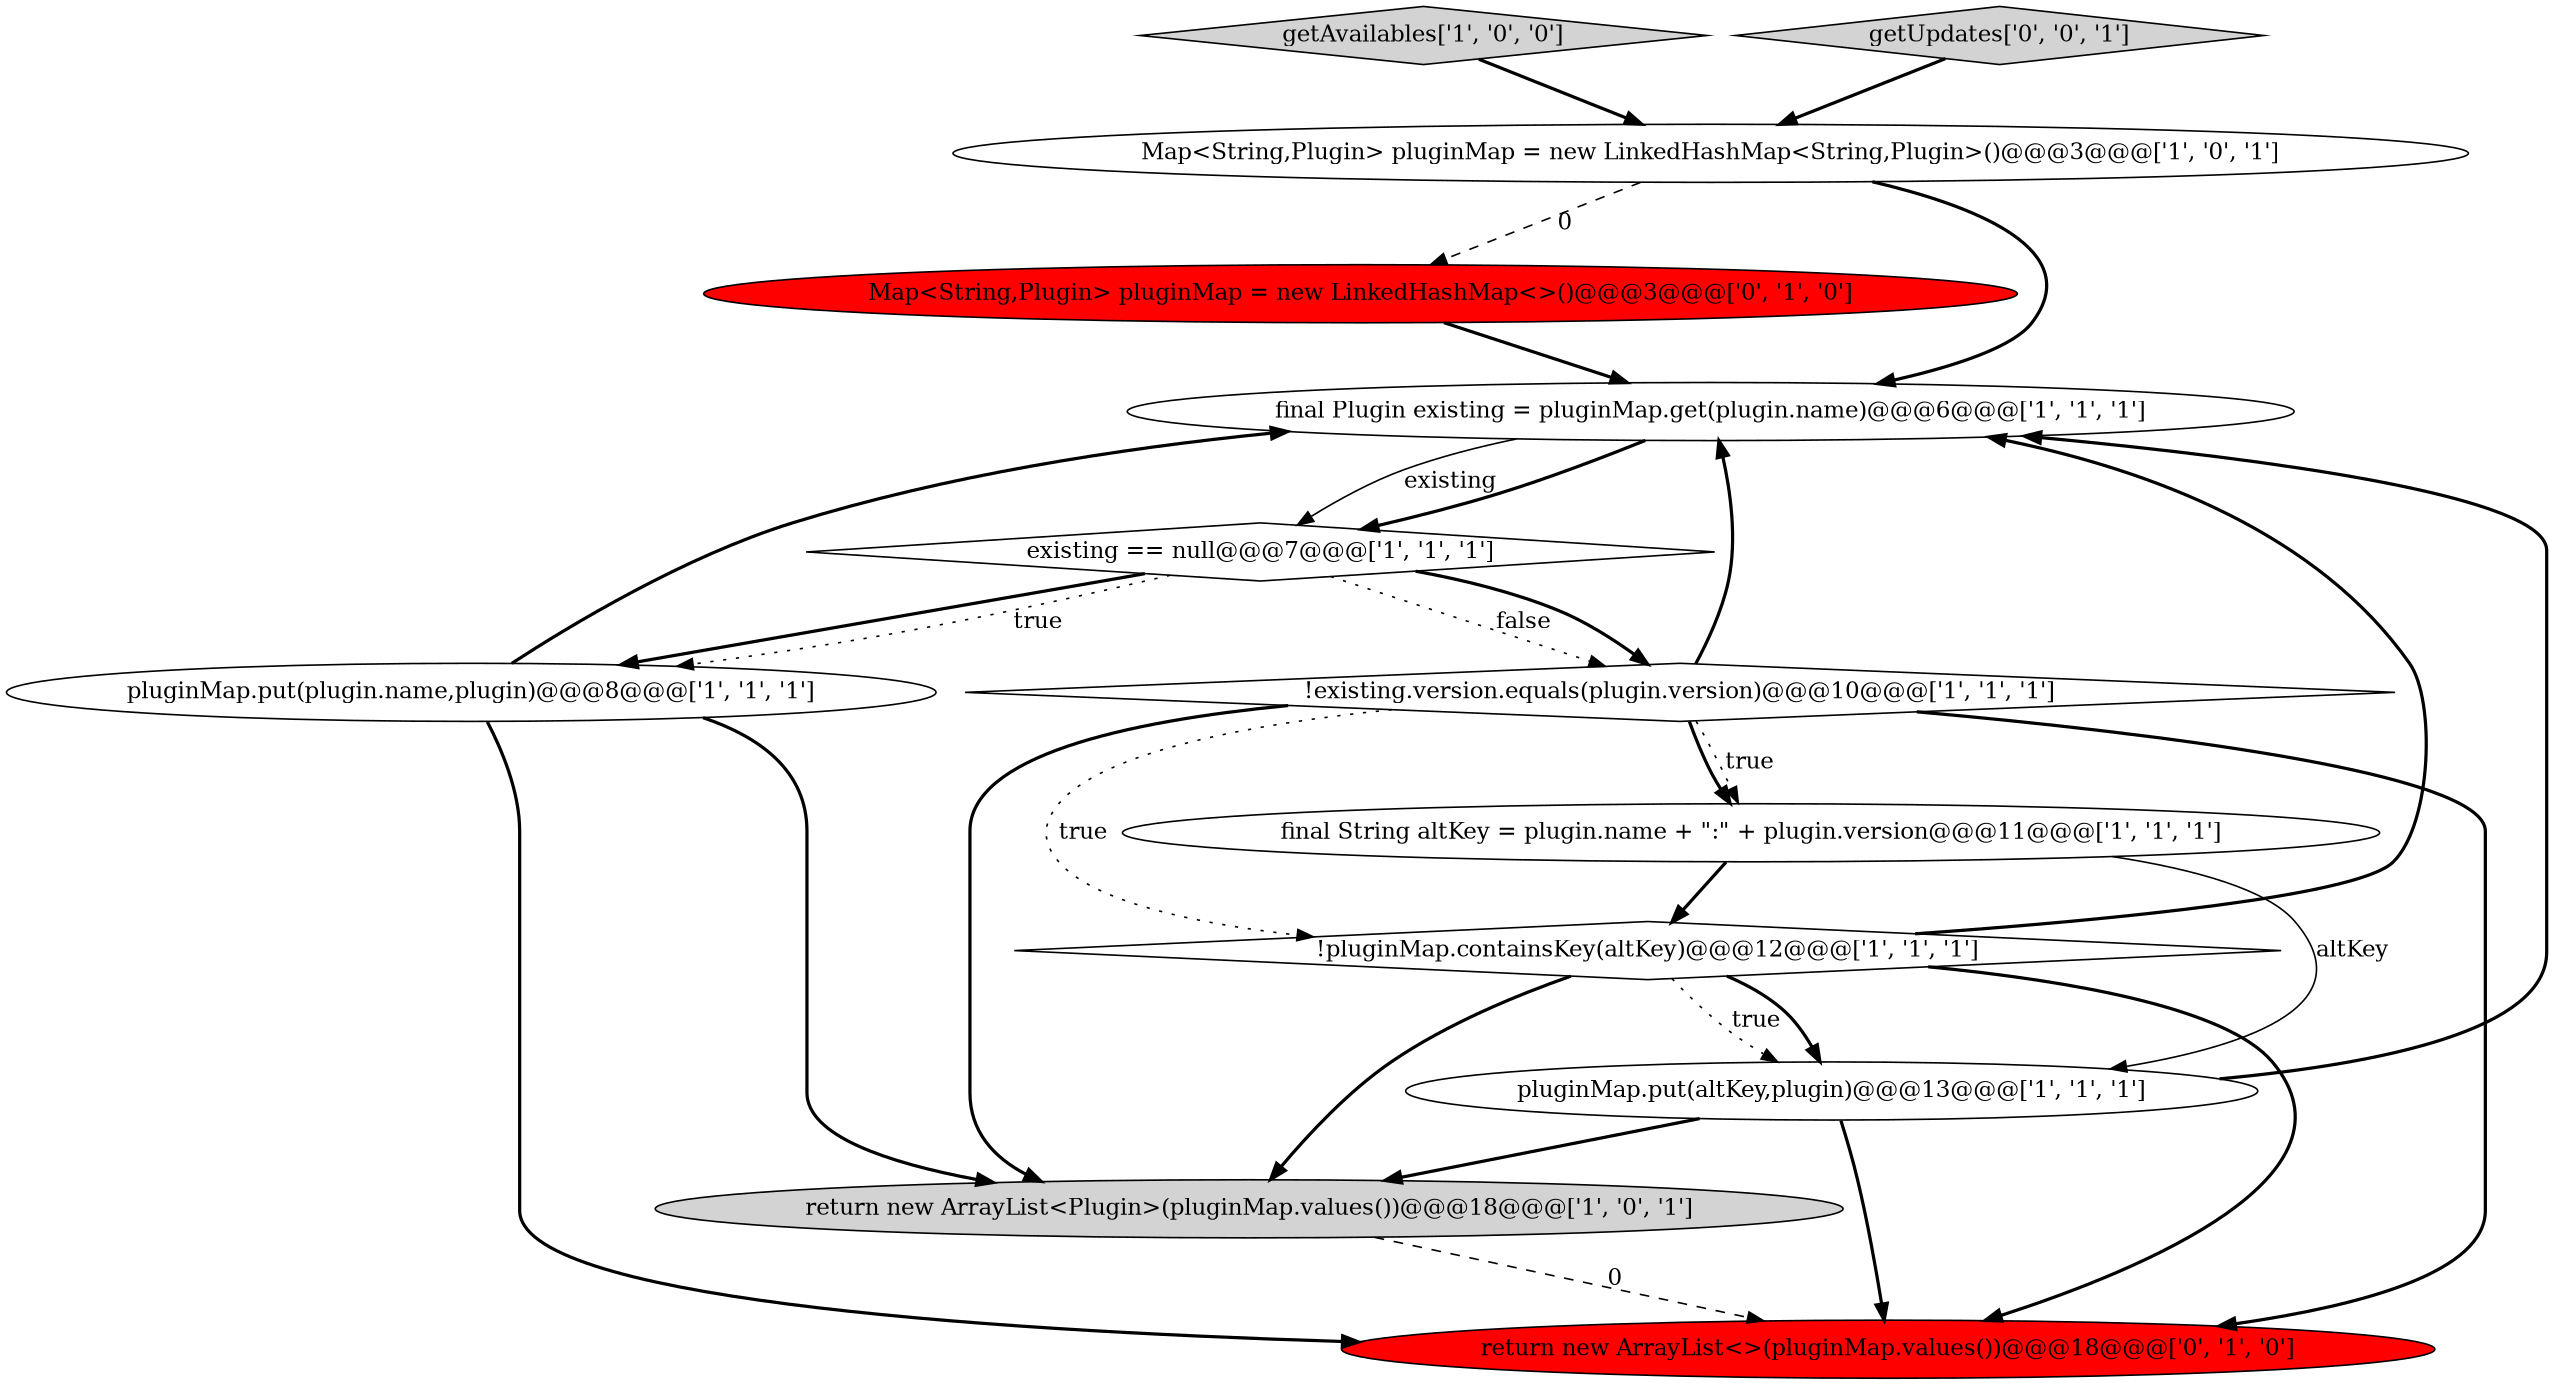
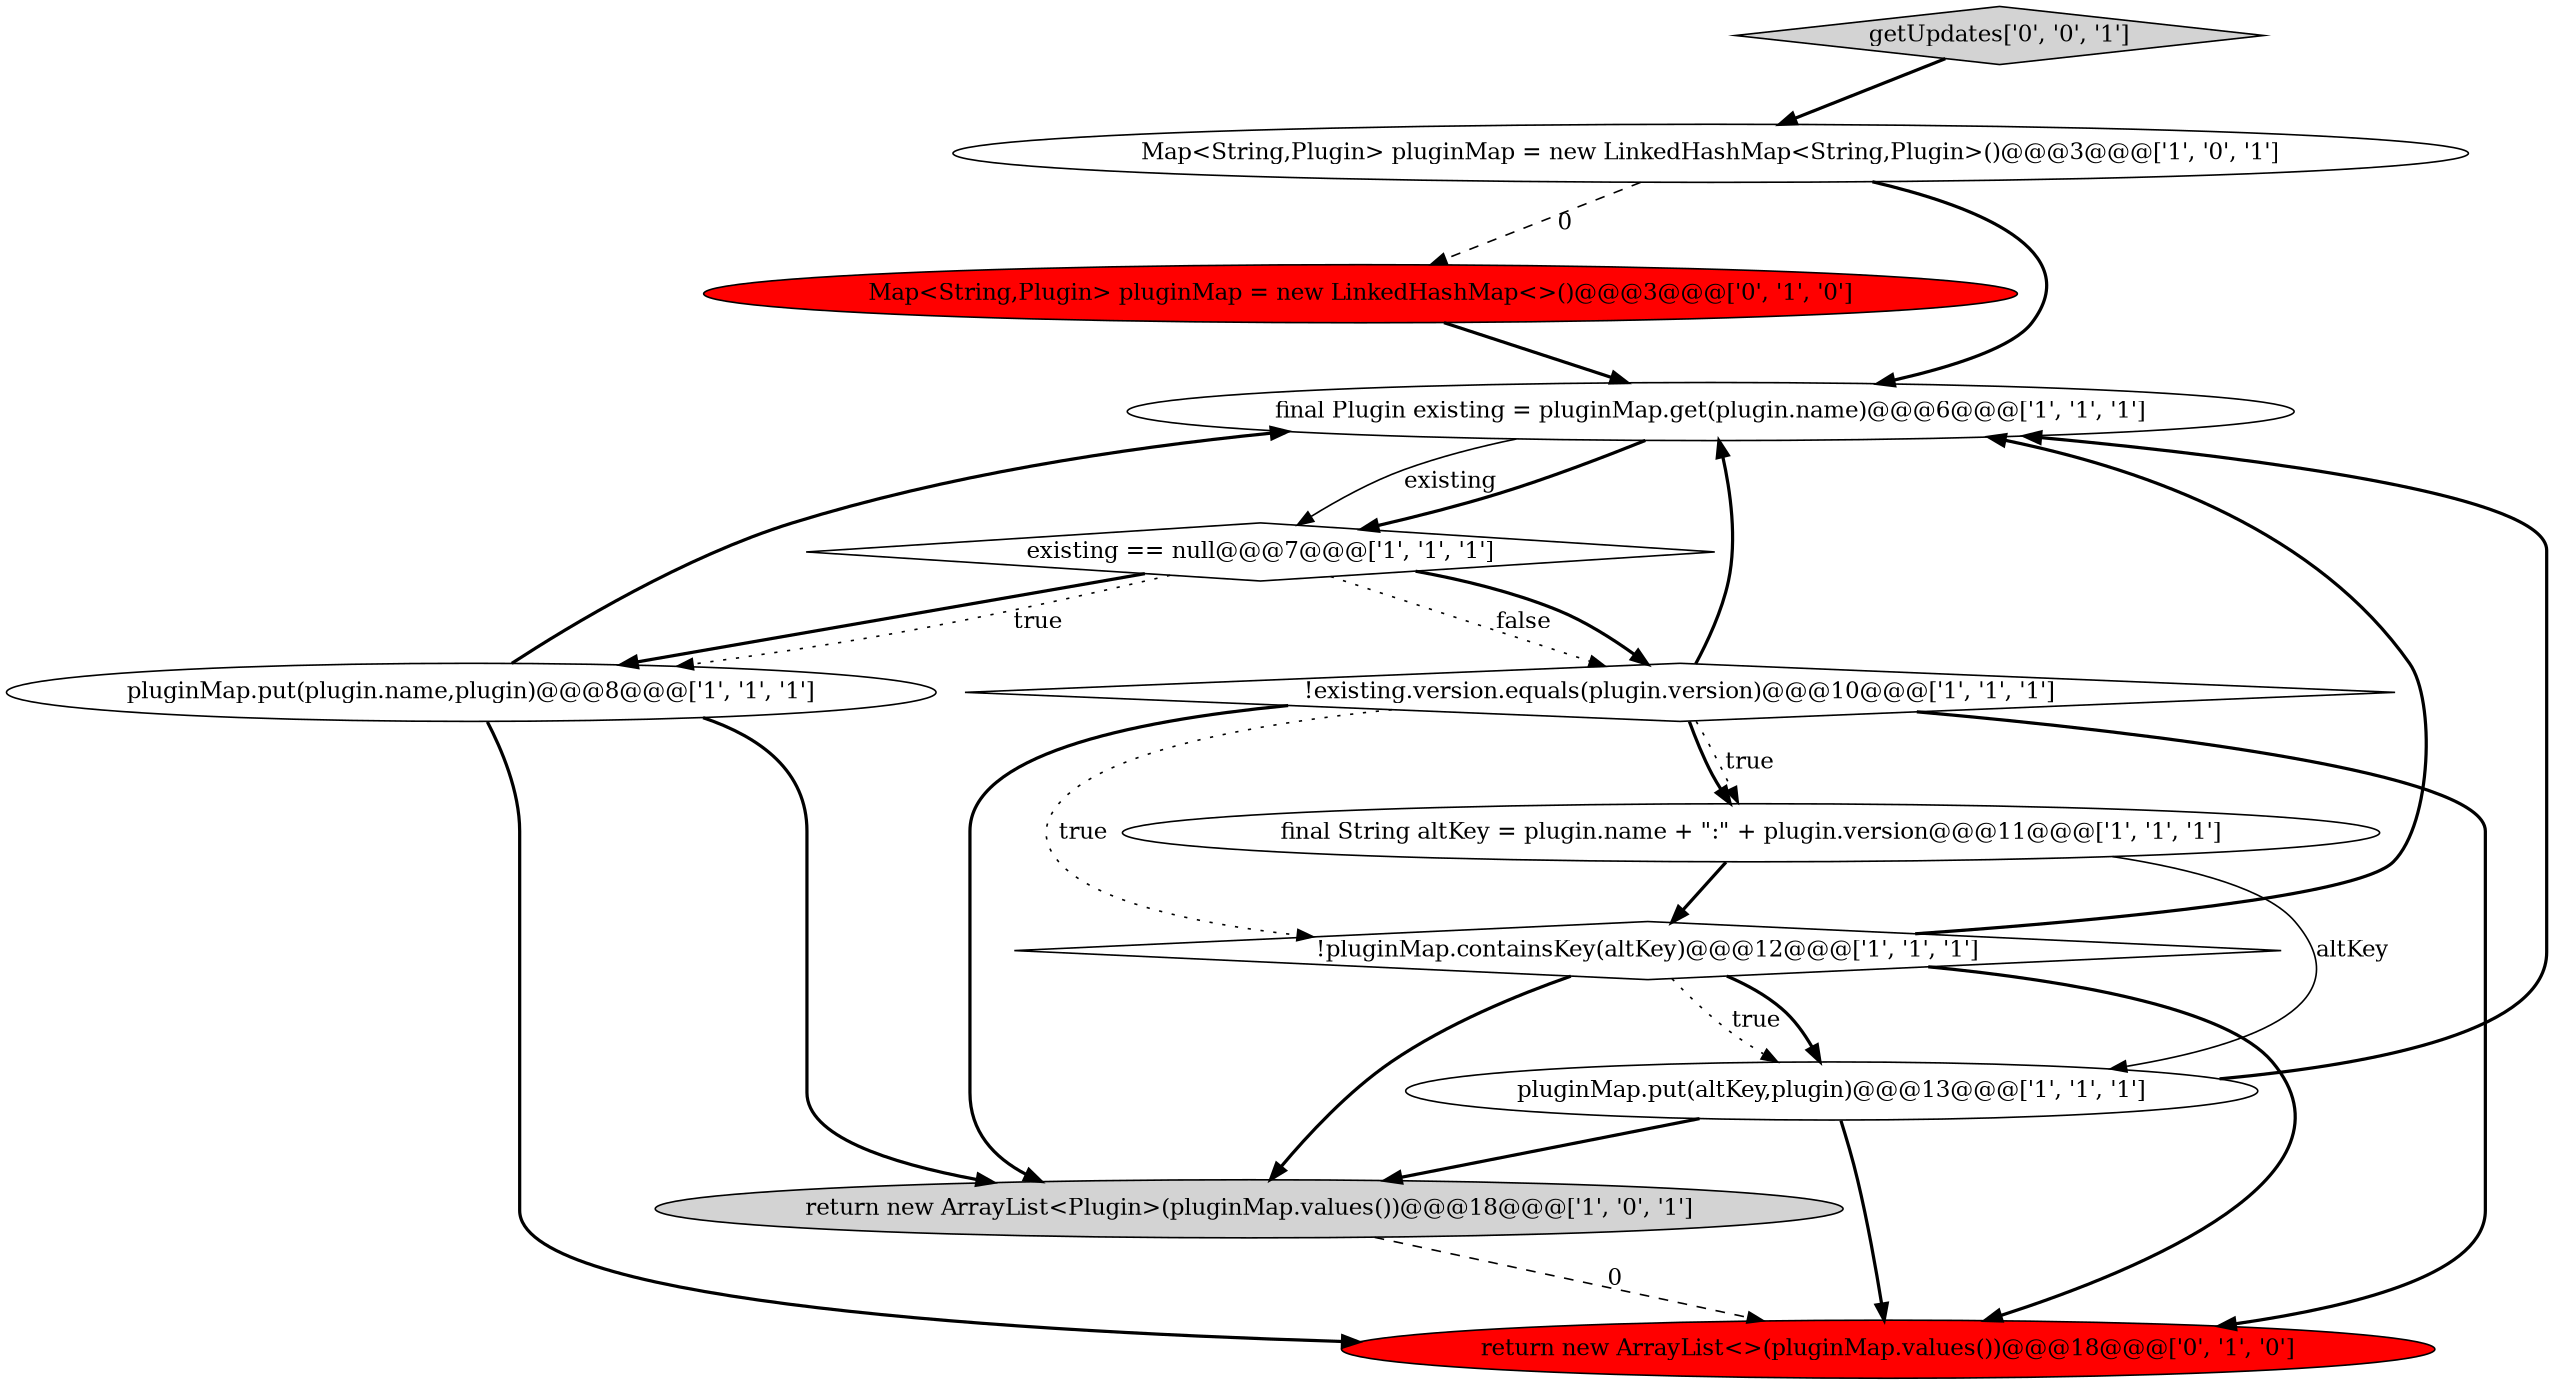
node "getAvailables['1', '0', '0']": removed
